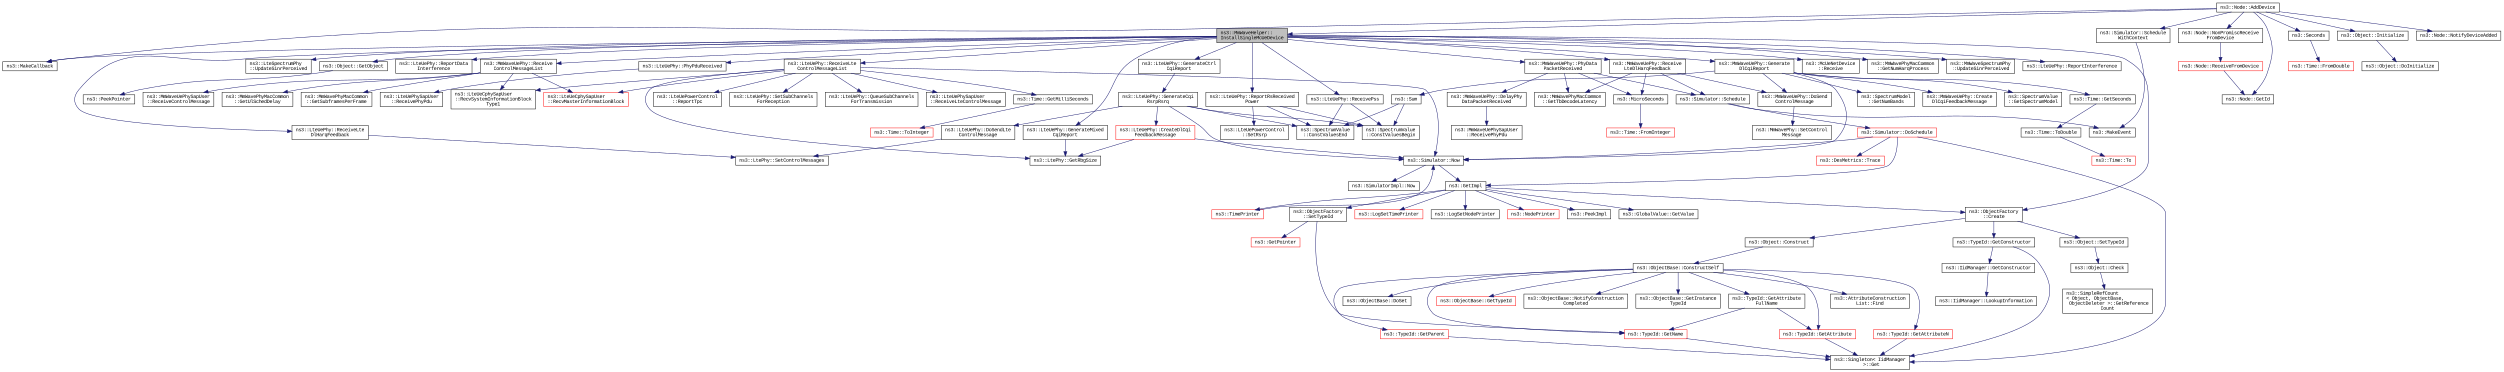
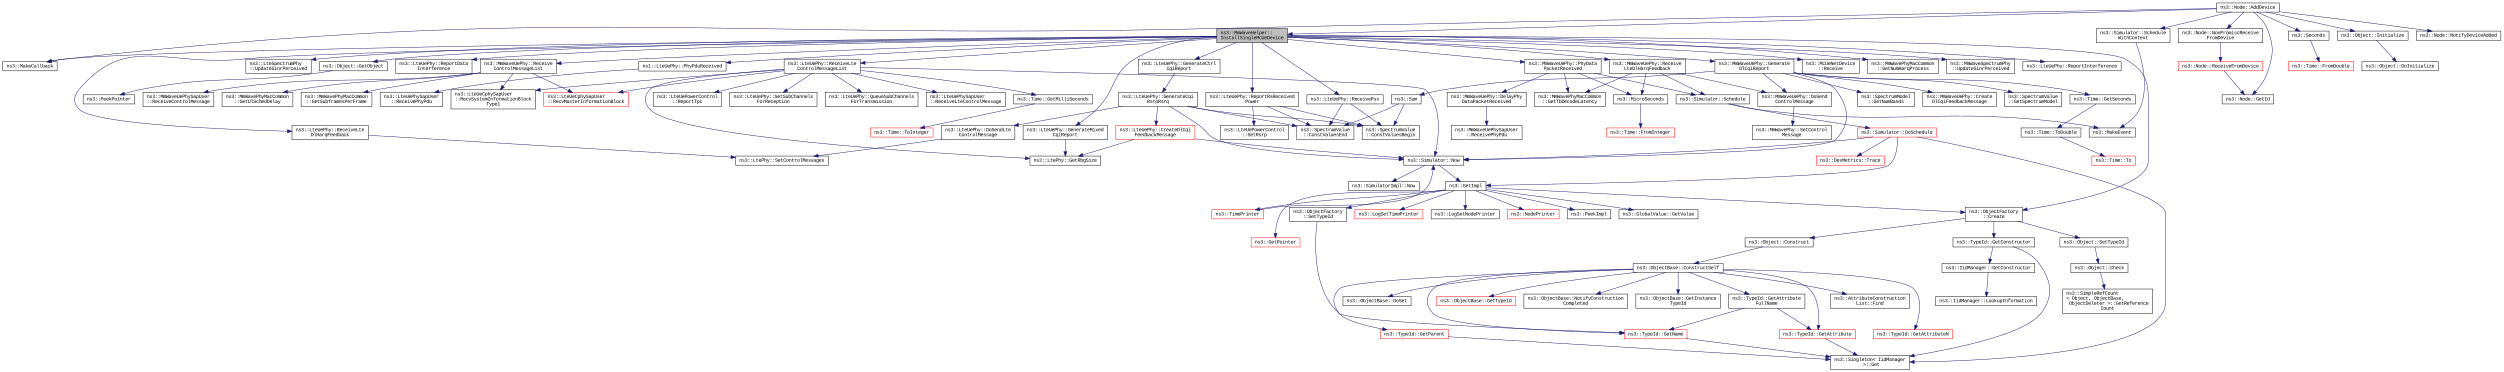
node "ns3::LteUePhy::PhyPduReceived": label "ns3::LteUePhy::PhyPduReceived" -> "ns1::LteUePhy::PhyPduReceived"
edge "ns3::ObjectFactory ::SetTypeId" -> "ns3::GetPointer": now "ns3::GetImpl" -> "ns3::GetPointer"
edge "ns3::TypeId::GetAttributeN" -> "ns3::Singleton< IidManager >::Get": removed
